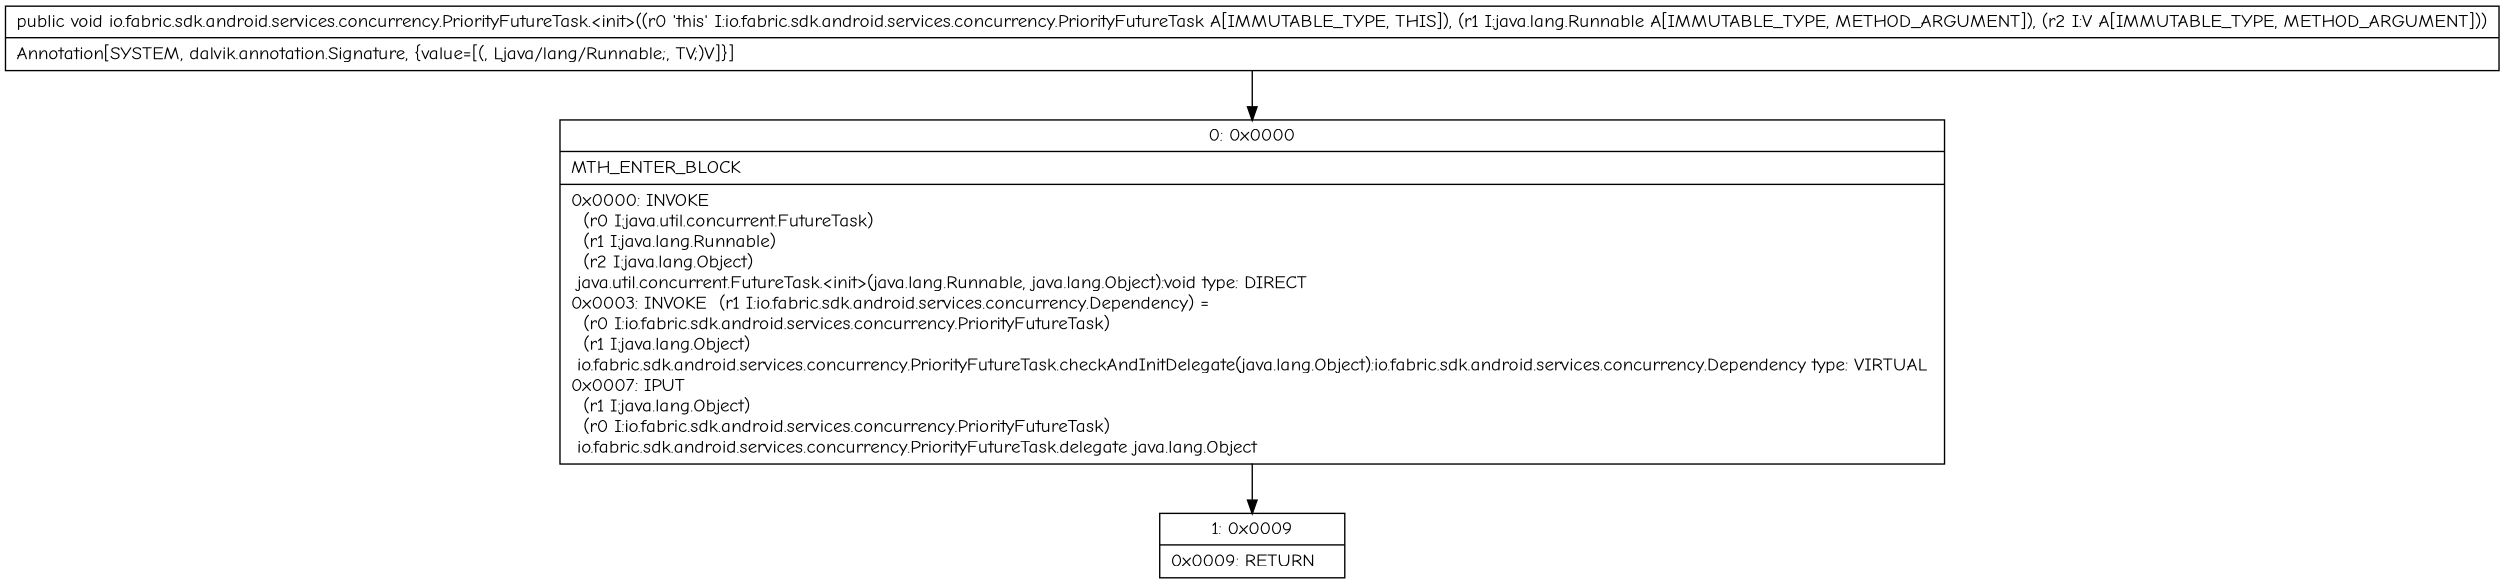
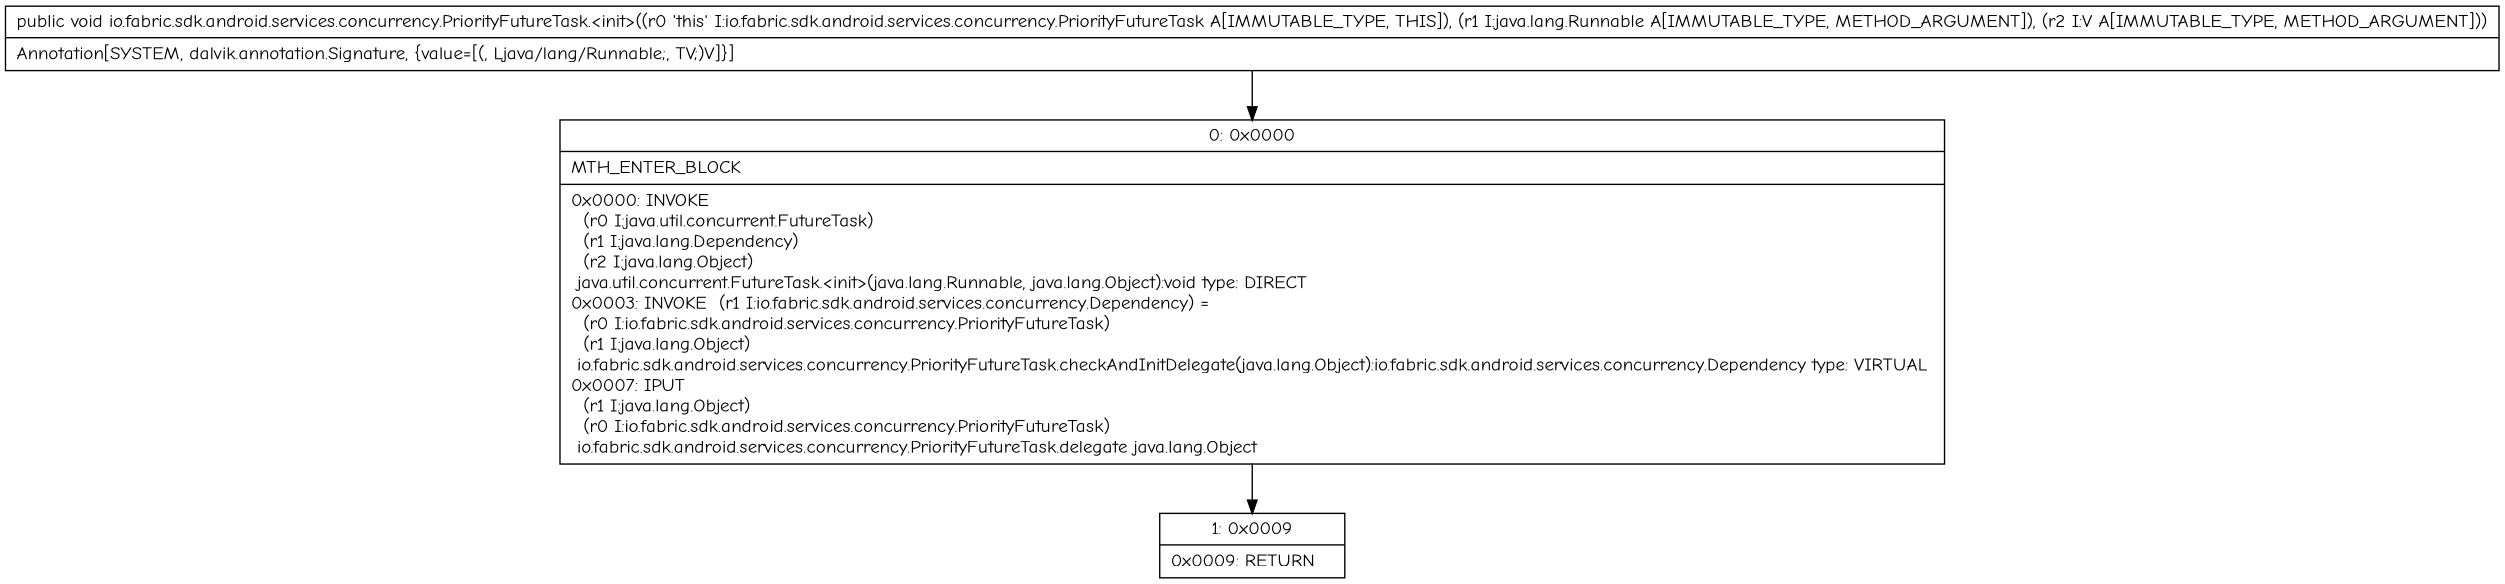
node "0: 0x0000": text "(r1 I:java.lang.Runnable)" -> "(r1 I:java.lang.Dependency)"
